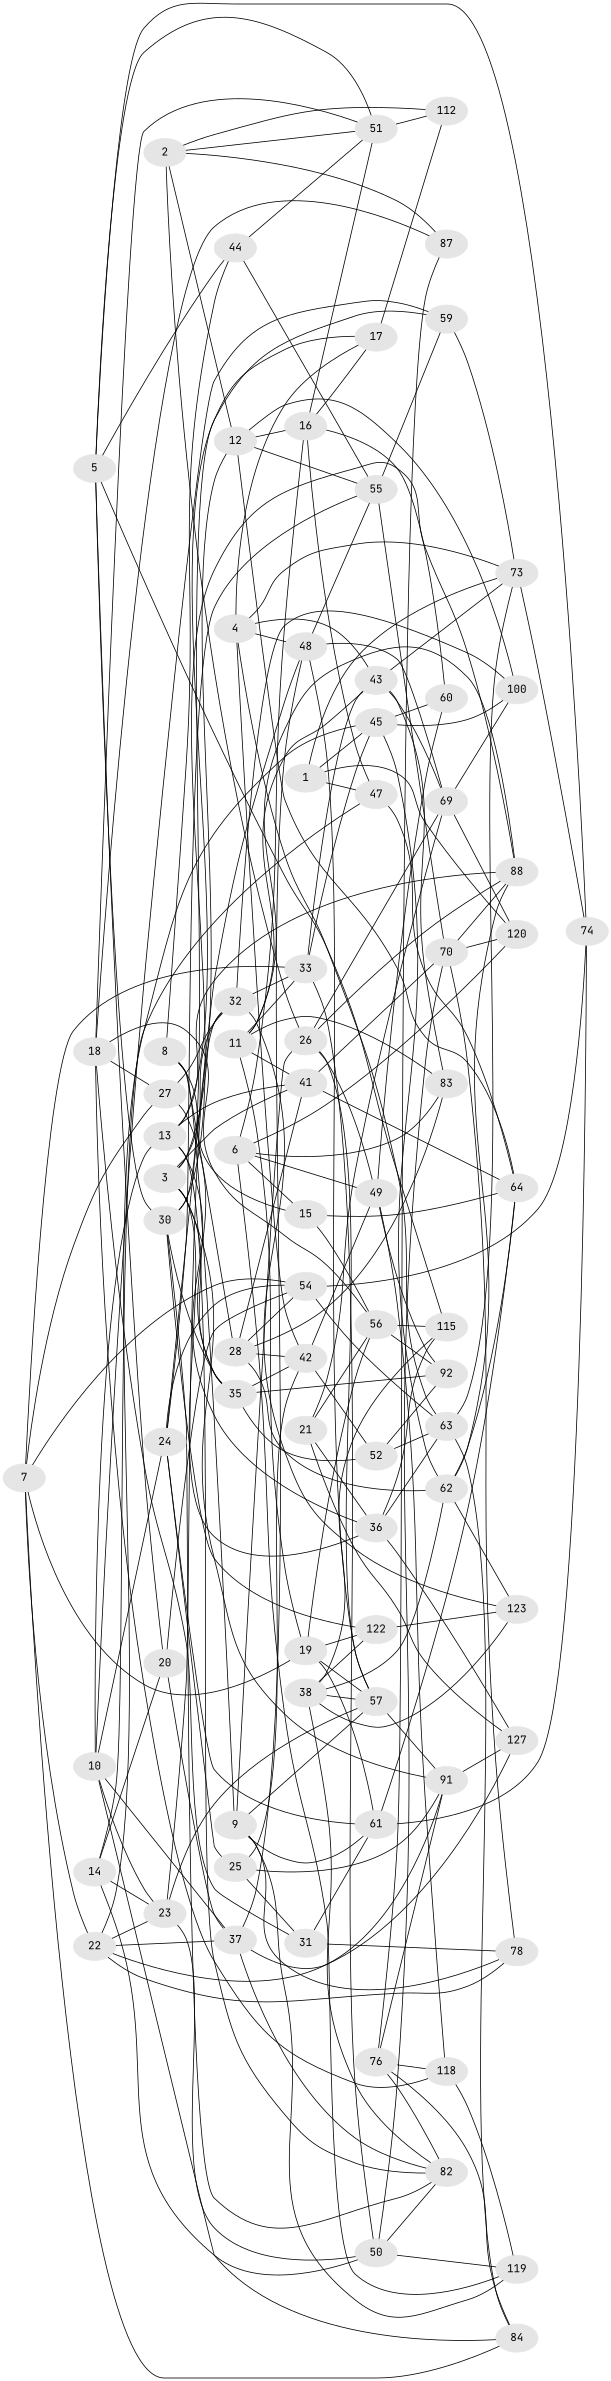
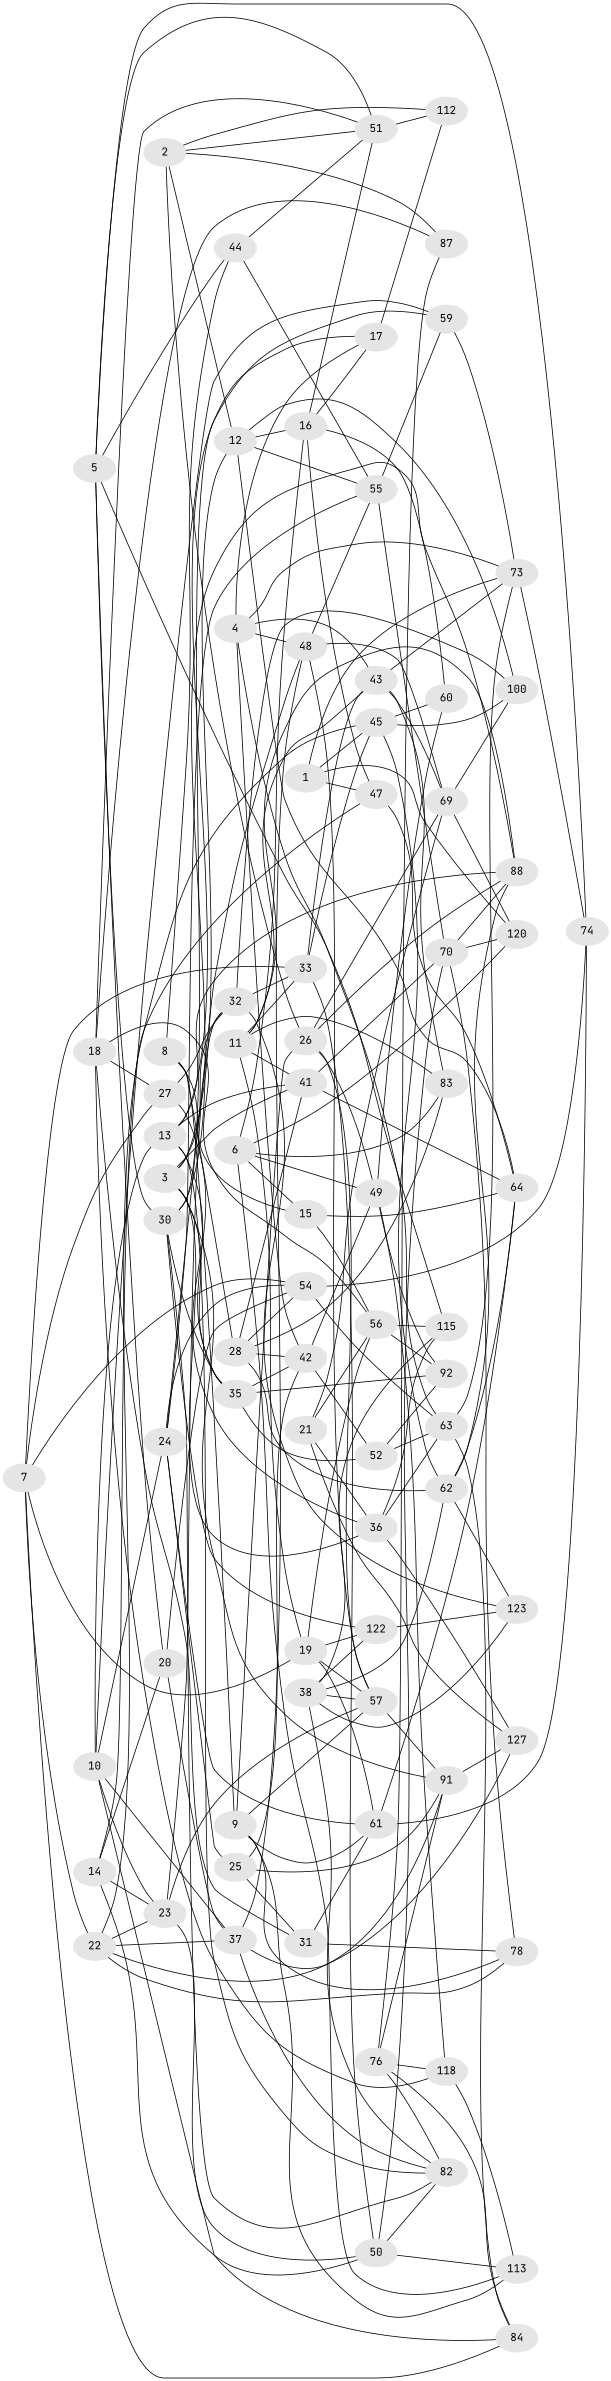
node "119": label "119" -> "113"
